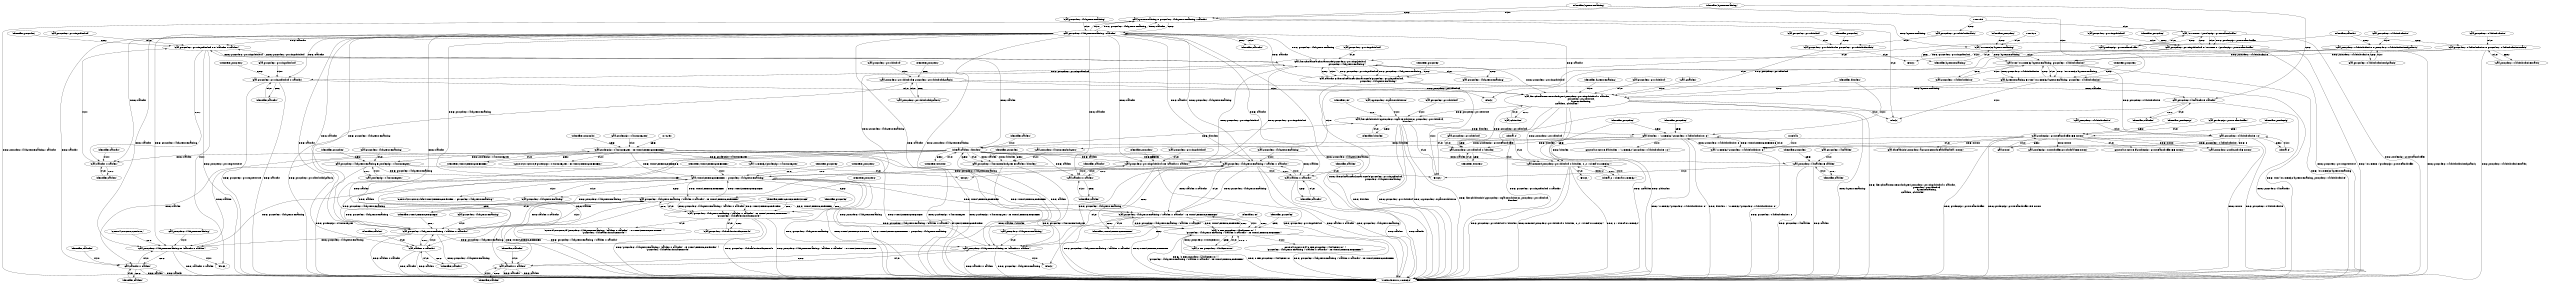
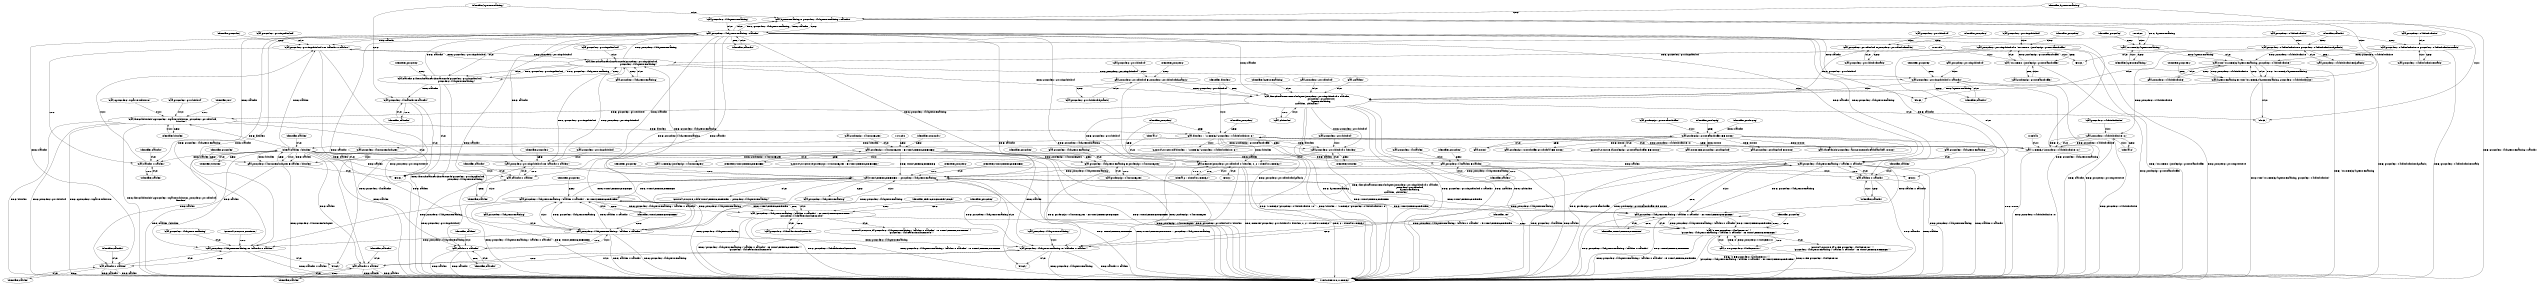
edge "1000759" -> "(Call,ps_codec->pu1_bitsbuf_static)": now "(Call,ps_codec->pu1_bitsbuf = ps_codec->pu1_bitsbuf_static)" -> "(Call,ps_codec->pu1_bitsbuf_static)"
edge "(Identifier,ps_dec_op)" -> "(Call,ps_dec_ip->pv_stream_buffer == NULL)": label "CFG: " -> "DDG: nal_ofst"
edge "(Call,bits_len < (WORD32)(ps_codec->u4_bitsbuf_size - 8))" -> "(Call,(WORD32)(ps_codec->u4_bitsbuf_size - 8))": label "DDG: MIN_START_CODE_DDG" -> "CFG: "
node "(Call,NULL == ps_codec->ps_disp_buf)": added
